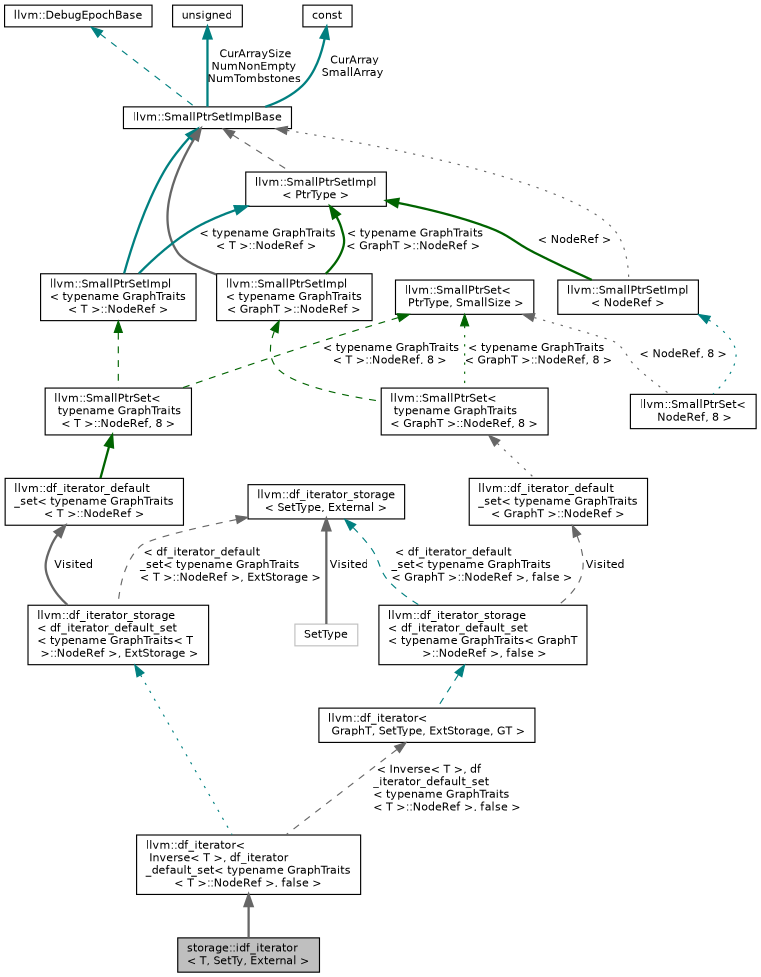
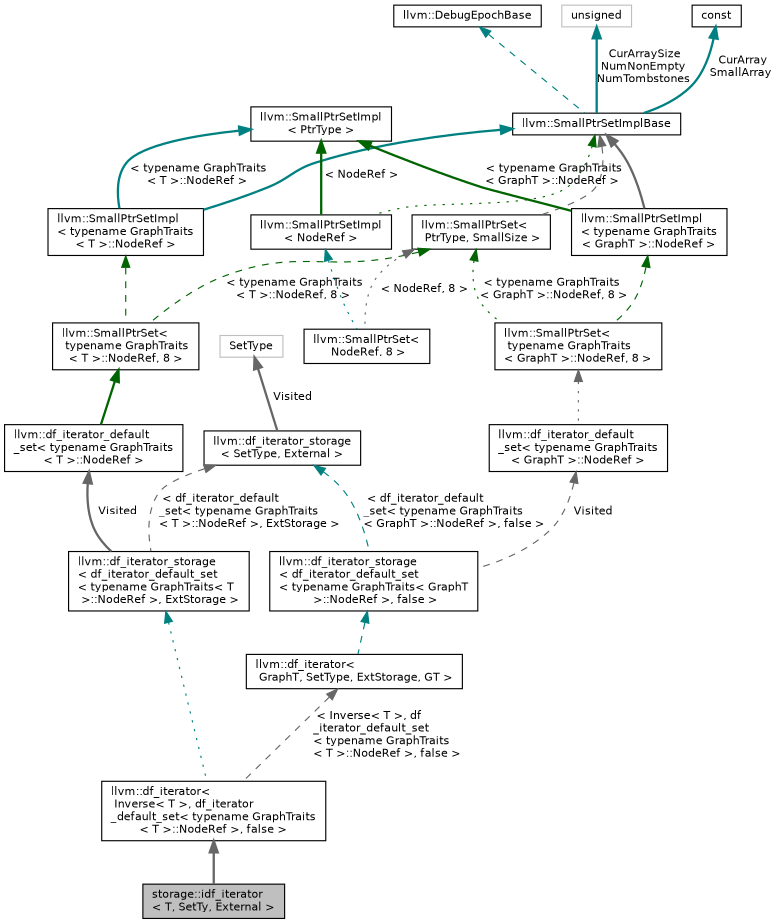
node "unsigned": color black -> grey75
edge "llvm::SmallPtrSetImpl < PtrType >" -> "llvm::SmallPtrSetImplBase": now "llvm::SmallPtrSet< PtrType, SmallSize >" -> "llvm::SmallPtrSetImplBase"
edge "llvm::SmallPtrSetImpl < NodeRef >" -> "llvm::SmallPtrSetImplBase": color gray40 -> darkgreen
edge "SetType" -> "llvm::df_iterator_storage < SetType, External >": reversed
